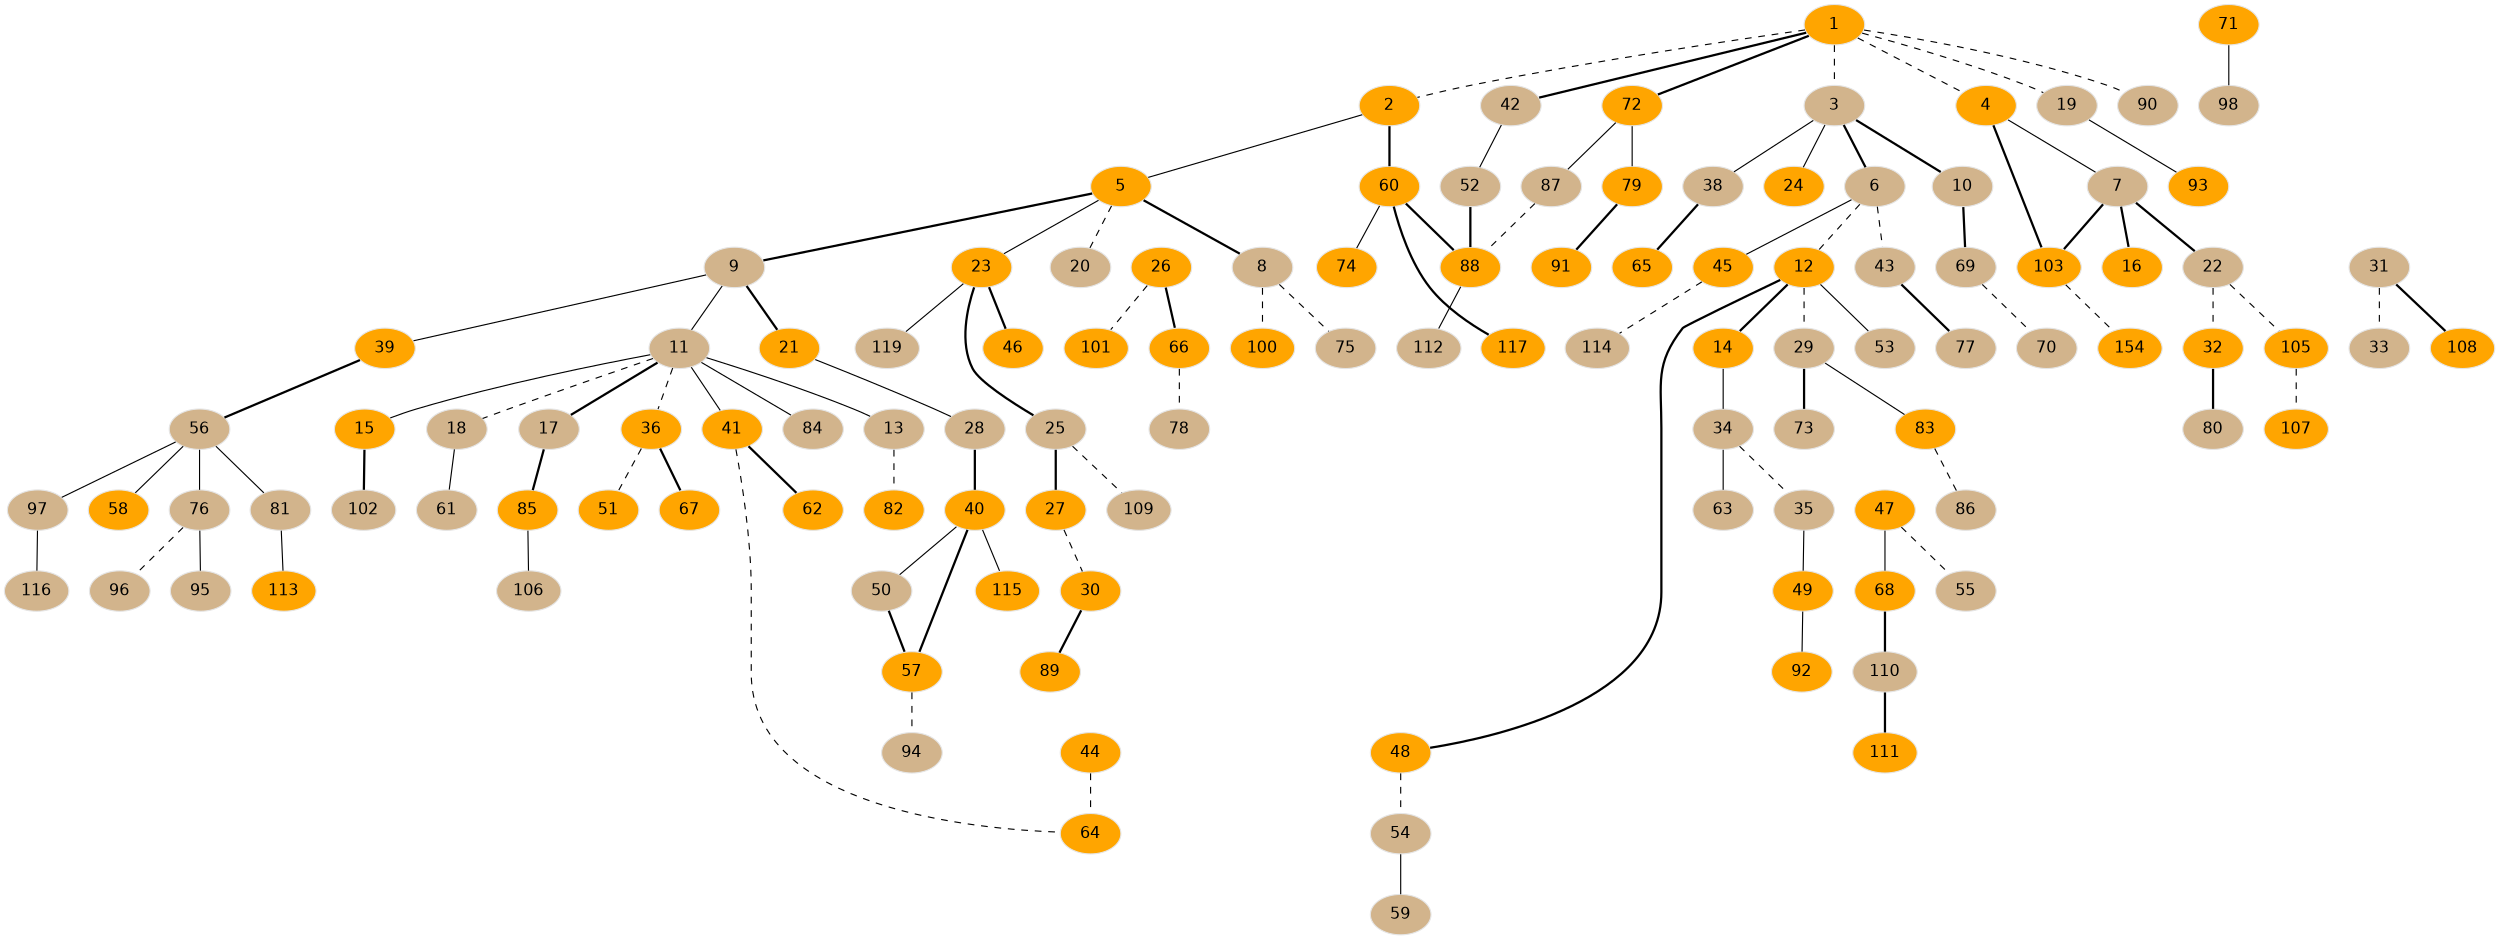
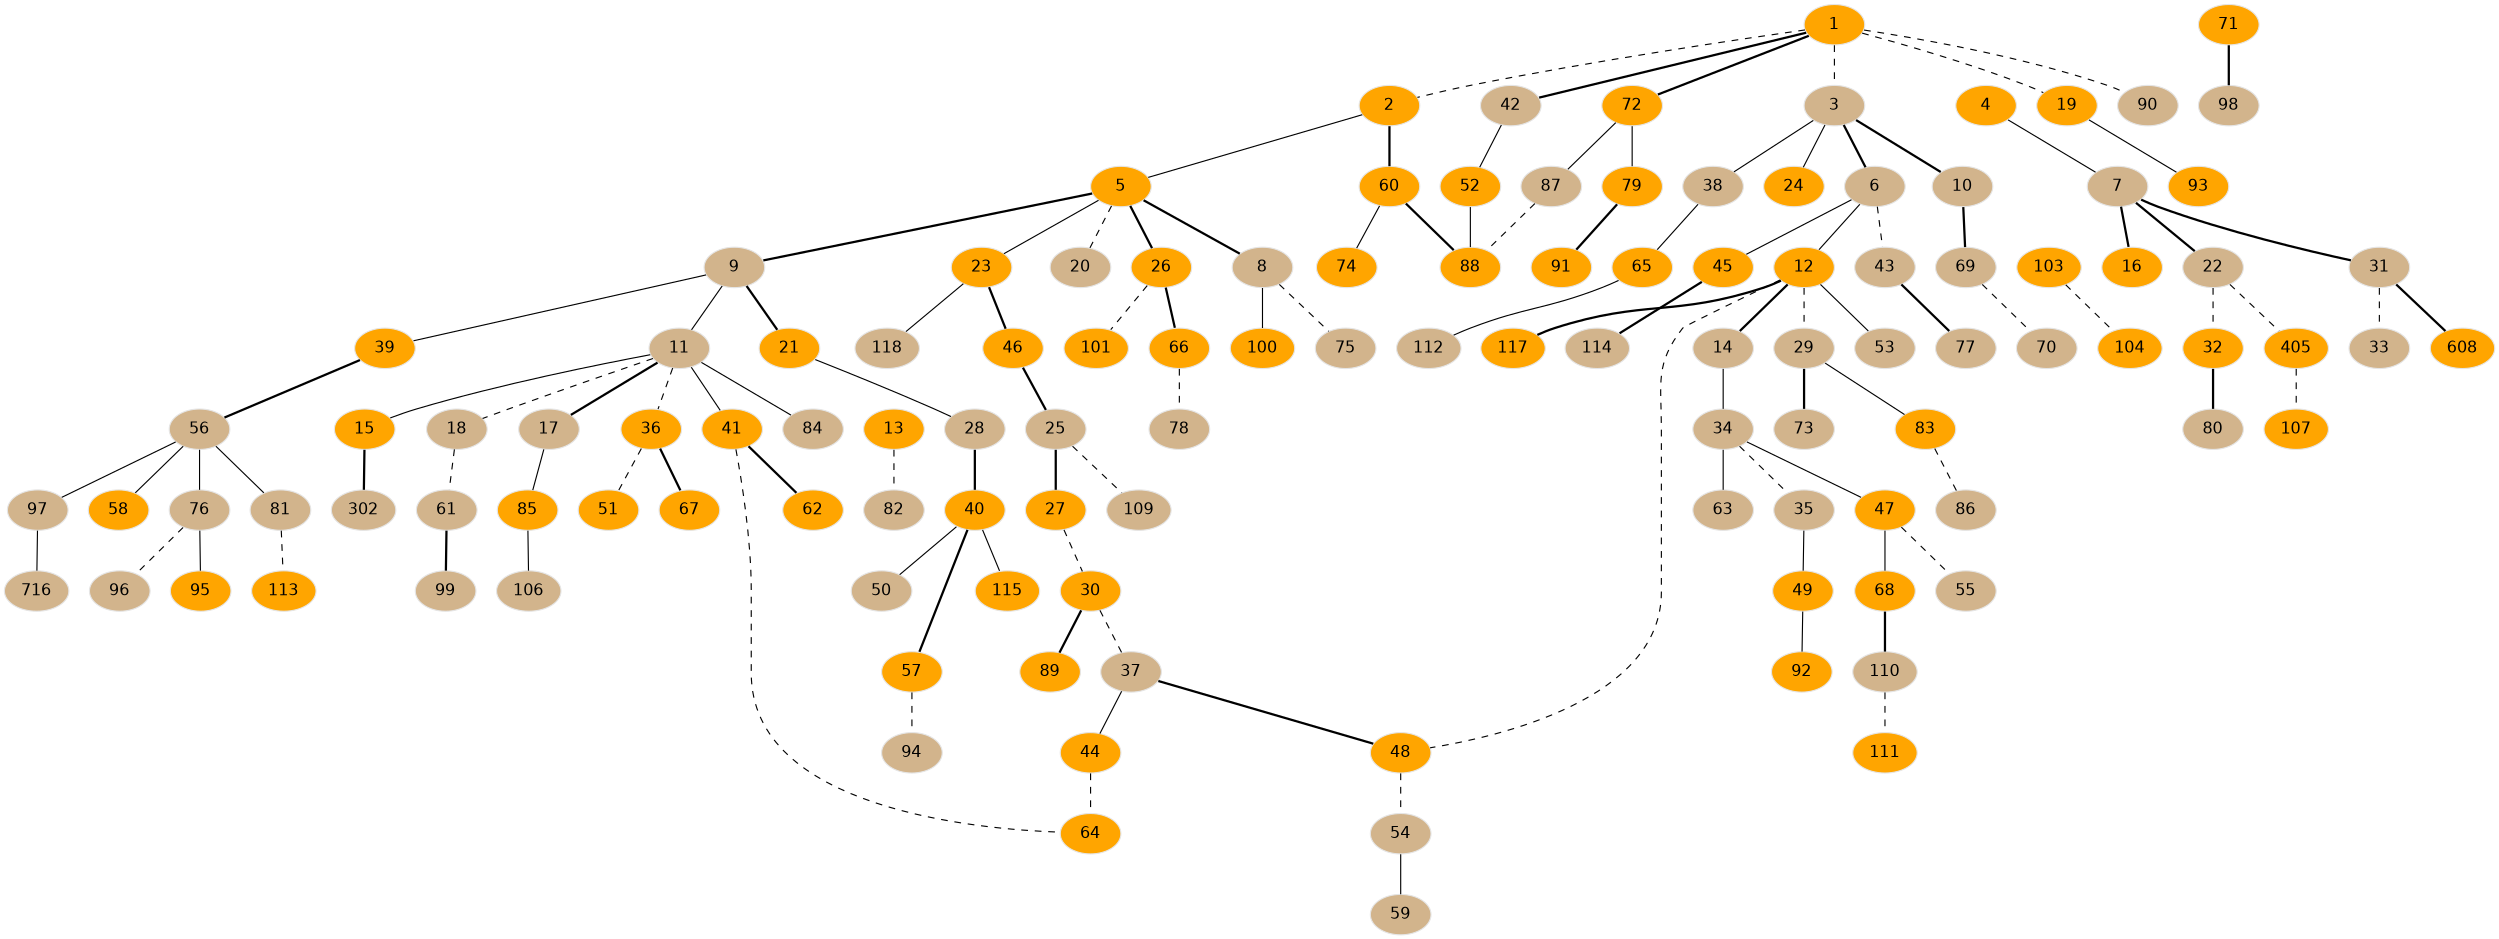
edge "1" -- "4": removed
edge "71" -- "98": style solid -> bold
node "19": fillcolor tan -> orange
edge "4" -- "103": removed
node "52": fillcolor tan -> orange
edge "5" -- "26": added
edge "52" -- "88": style bold -> solid
edge "38" -- "65": style bold -> solid
edge "6" -- "12": style dashed -> solid
edge "7" -- "103": now "7" -- "31"
edge "60" -- "117": now "12" -- "117"
edge "88" -- "112": now "65" -- "112"
edge "8" -- "100": style dashed -> solid
edge "45" -- "114": style dashed -> bold
node "119": label "119" -> "118"
node "14": fillcolor orange -> tan
node "154": label "154" -> "104"
node "105": label "105" -> "405"
node "108": label "108" -> "608"
edge "23" -- "25": now "46" -- "25"
edge "11" -- "13": removed
node "13": fillcolor tan -> orange
edge "18" -- "61": style solid -> dashed
edge "17" -- "85": style bold -> solid
edge "34" -- "47": added
node "102": label "102" -> "302"
node "82": fillcolor orange -> tan
edge "81" -- "113": style solid -> dashed
edge "12" -- "48": style bold -> dashed
node "116": label "116" -> "716"
node "95": fillcolor tan -> orange
node "99": added
edge "50" -- "57": removed
node "37": added
edge "110" -- "111": style bold -> dashed
